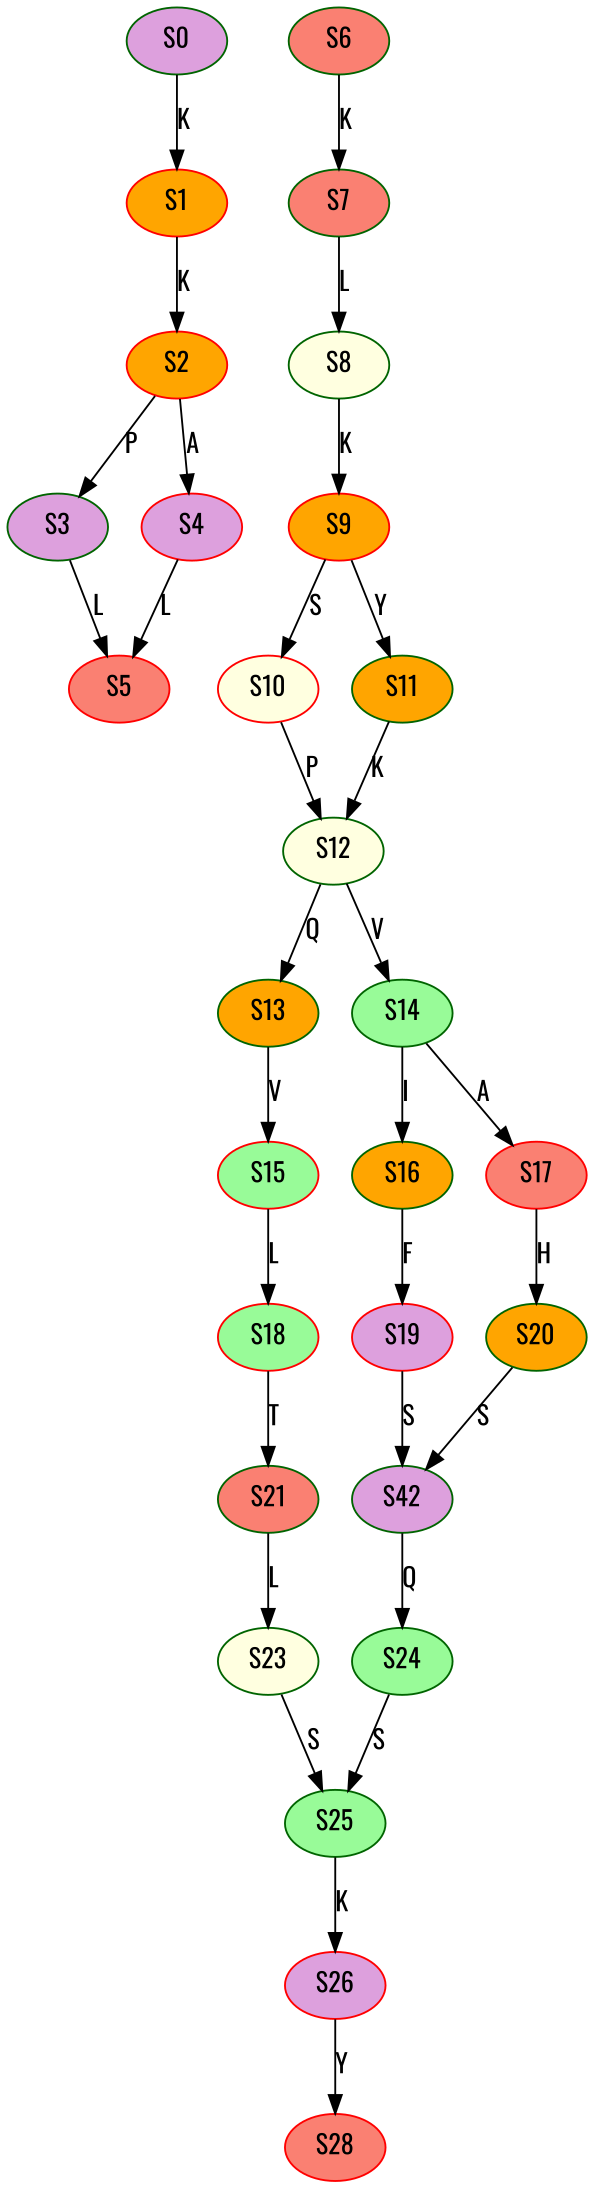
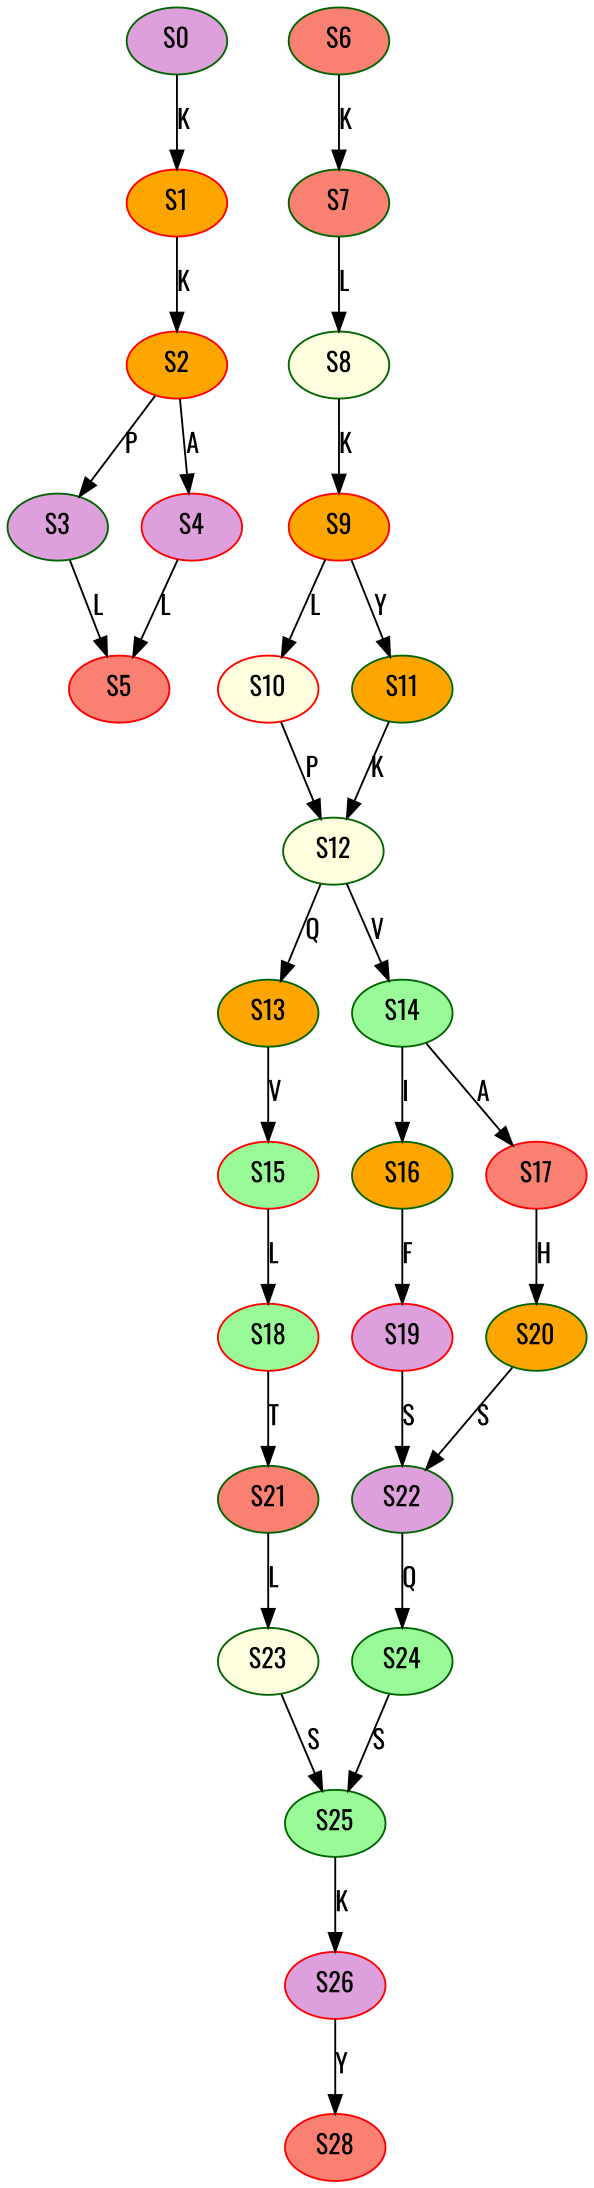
edge "S9" -> "S10": label "S" -> "L"
node "S42": label "S42" -> "S22"
